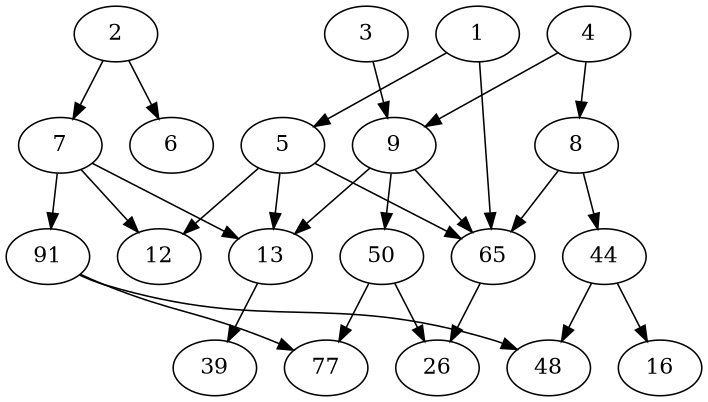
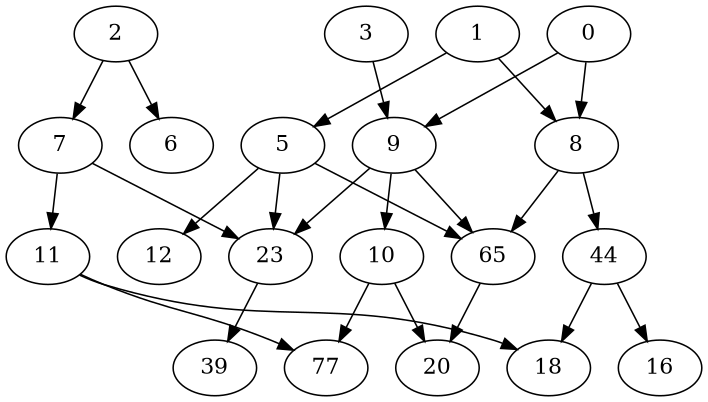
node "4": label "4" -> "0"
edge "1" -> "65": now "1" -> "8"
edge "7" -> "12": removed
node "91": label "91" -> "11"
node "13": label "13" -> "23"
node "50": label "50" -> "10"
node "26": label "26" -> "20"
node "48": label "48" -> "18"
